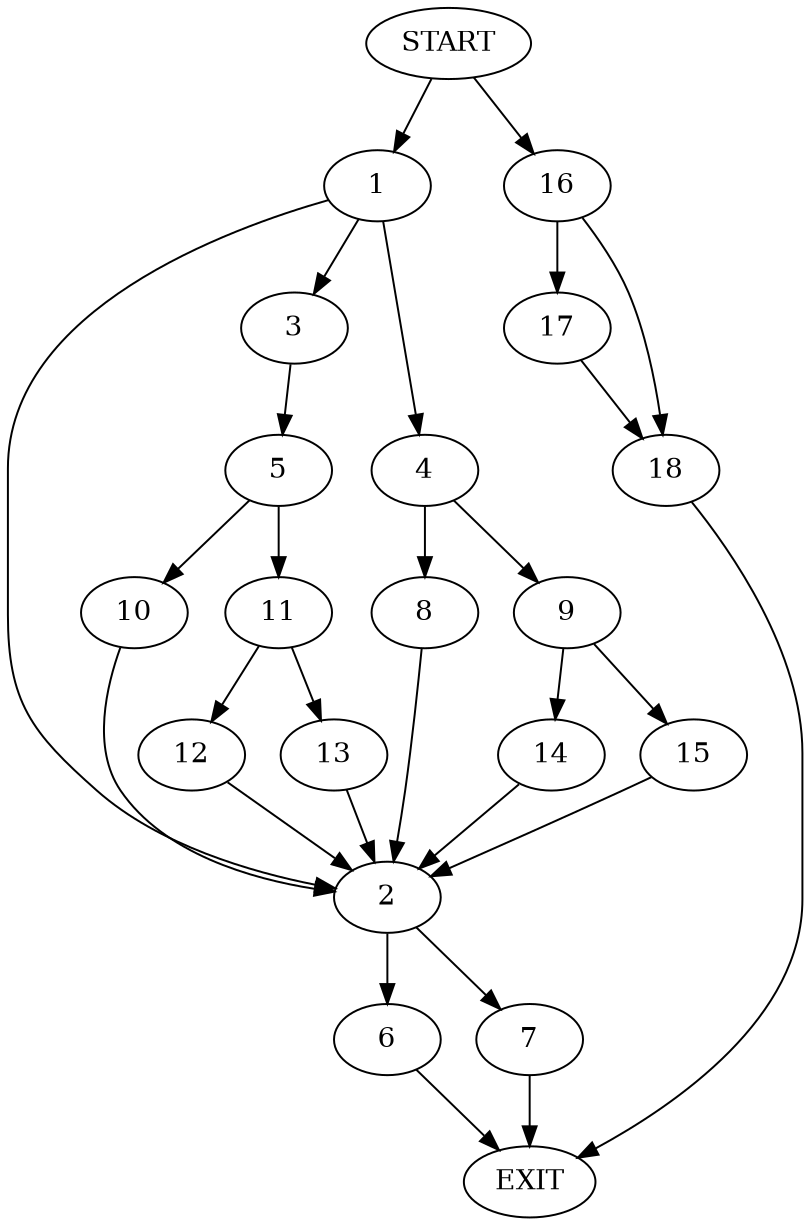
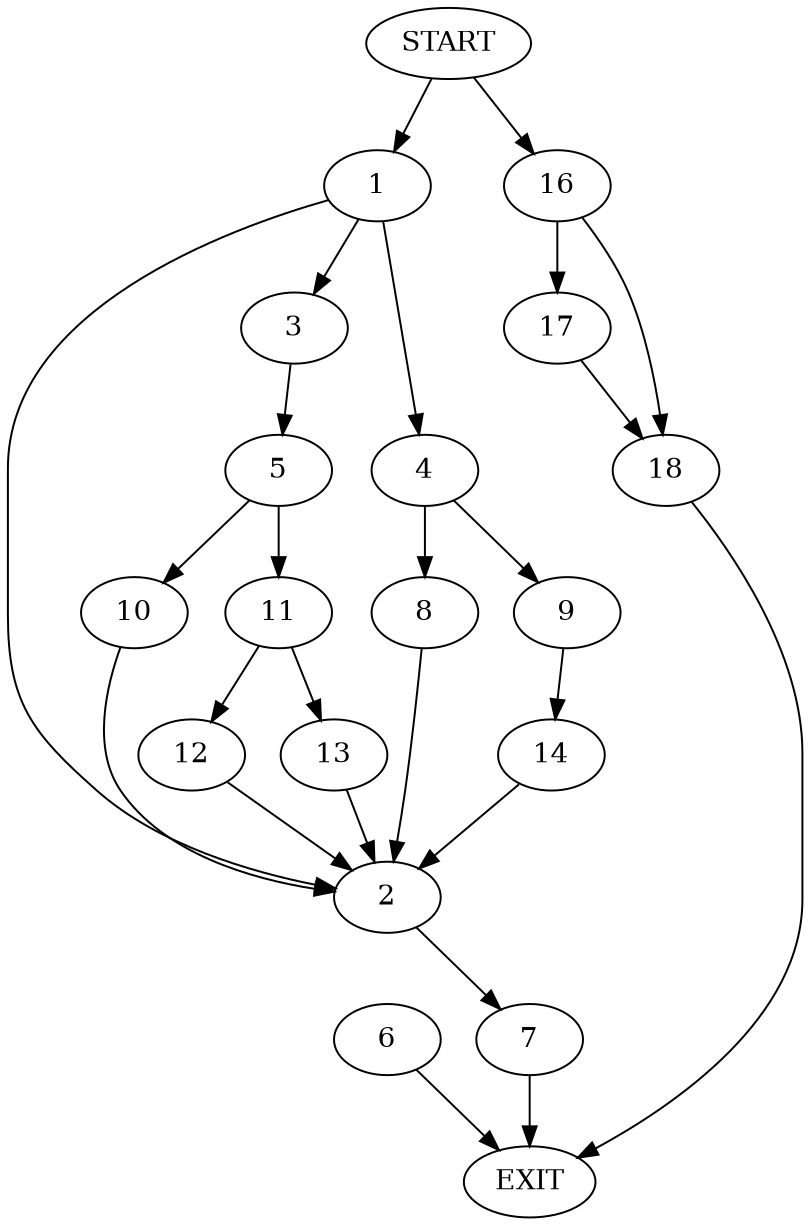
node "15": removed
edge "2" -> "6": removed
